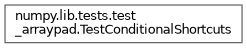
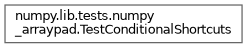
node "numpy.lib.tests.test _arraypad.TestConditionalShortcuts": label "numpy.lib.tests.test _arraypad.TestConditionalShortcuts" -> "numpy.lib.tests.numpy _arraypad.TestConditionalShortcuts"
